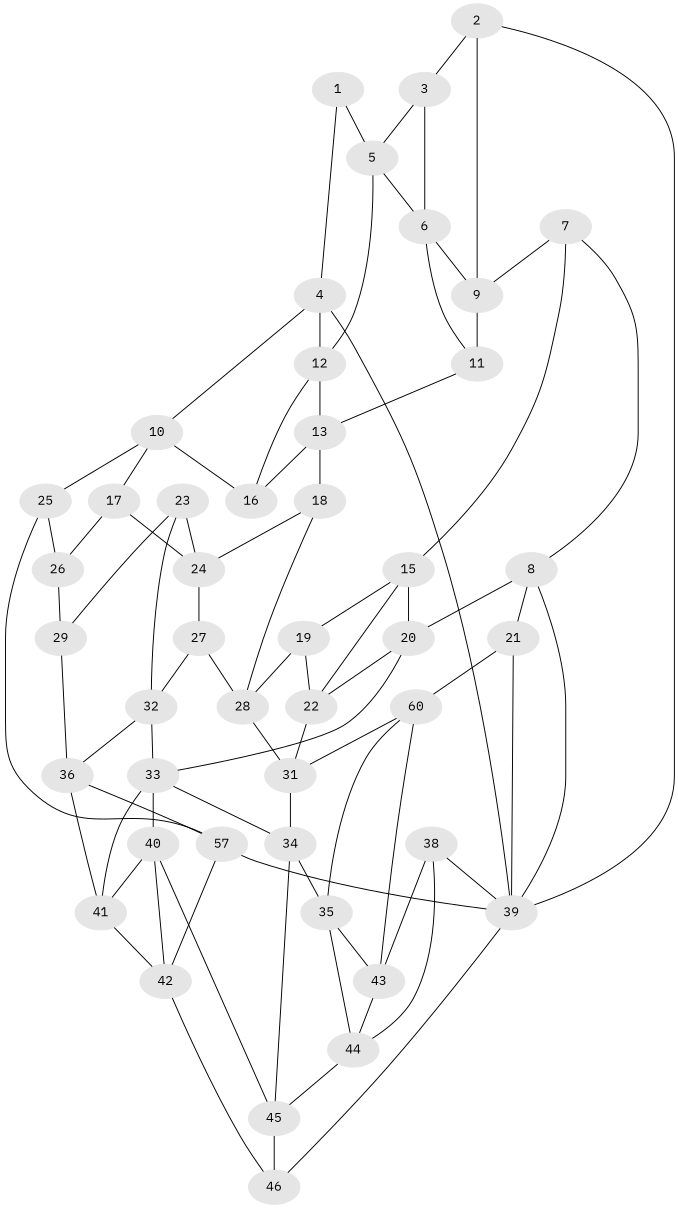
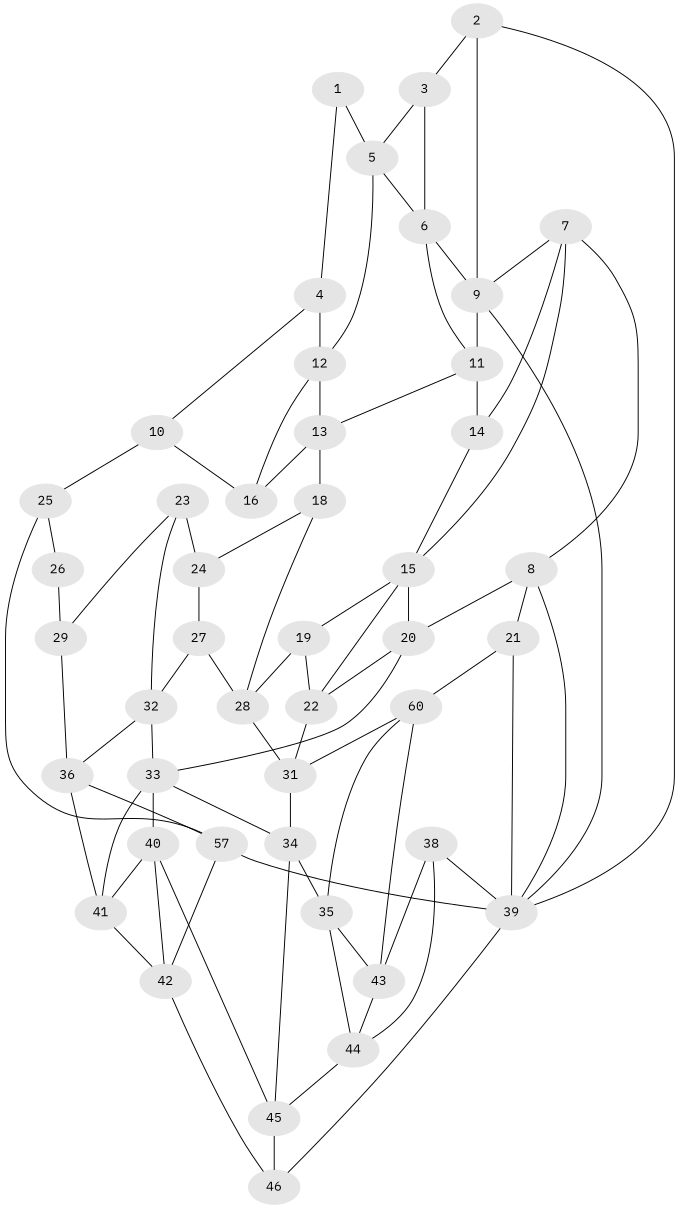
node "14": added
node "17": removed
edge "4" -- "39": now "9" -- "39"
